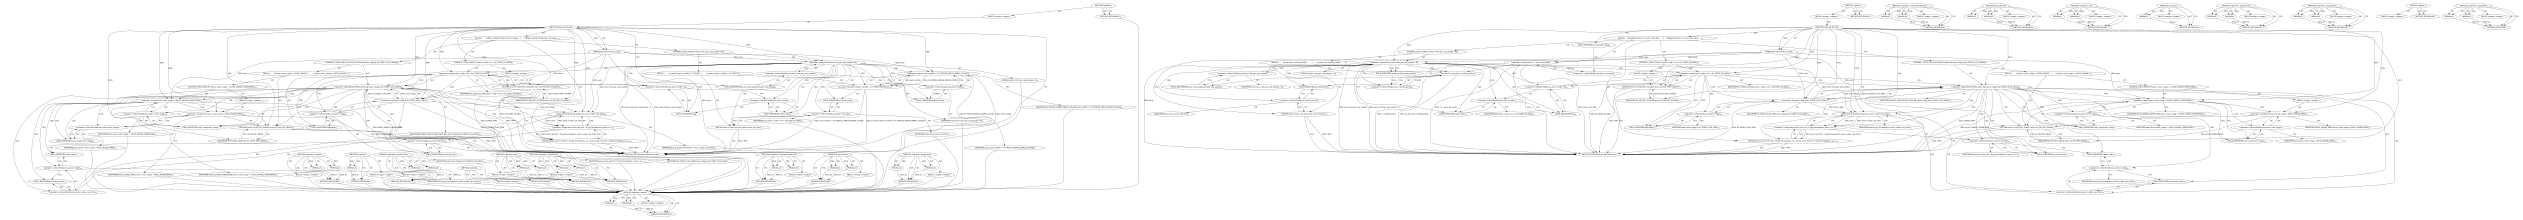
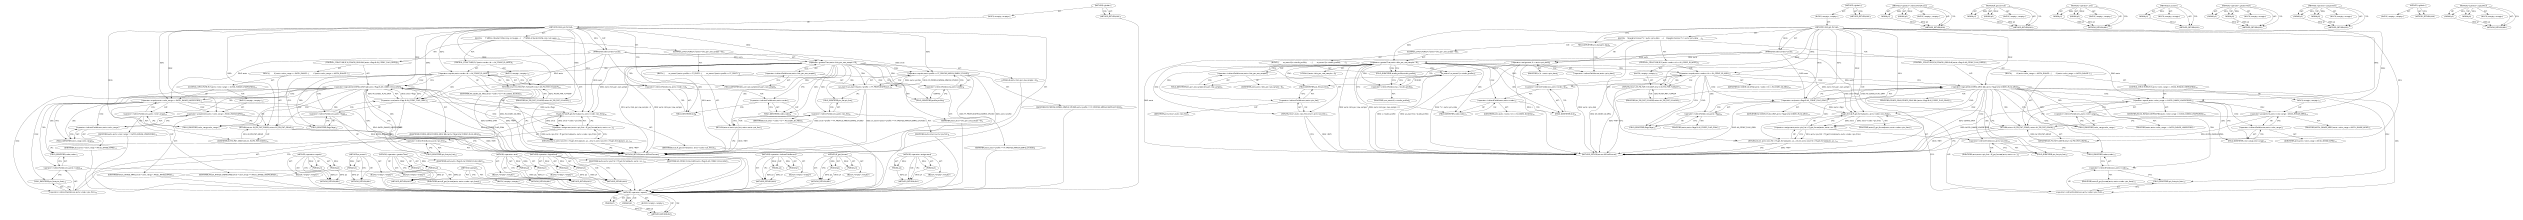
edge "(<operator>.assignment,*s = avctx->priv_data)" -> "(<operator>.indirectFieldAccess,avctx->priv_data)": label "DDG: p2" -> "AST: "
node "(IDENTIFIER,s,*s = avctx->priv_data)": added
node "(IDENTIFIER,s,av_assert1(s->studio_profile))": added
